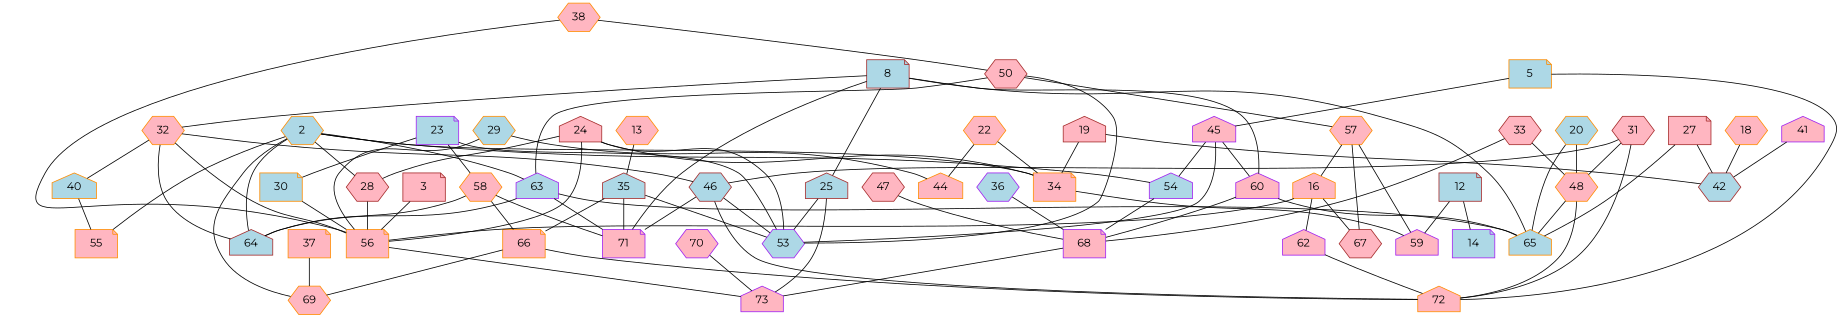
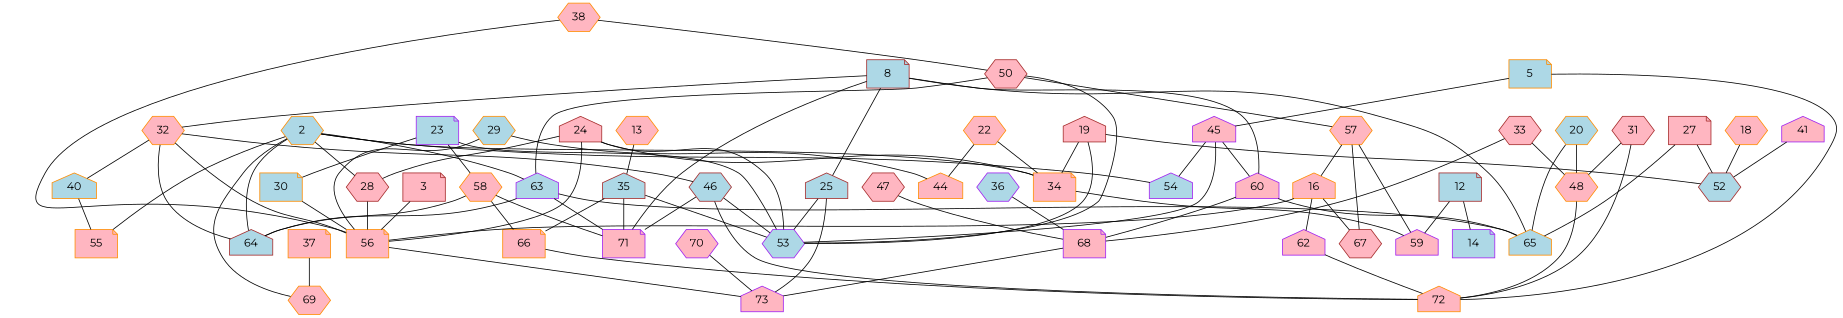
edge "31" -- "46": removed
node "42": label "42" -> "52"
edge "54" -- "68": removed
edge "48" -- "65": removed
edge "19" -- "53": added
edge "66" -- "69": removed
